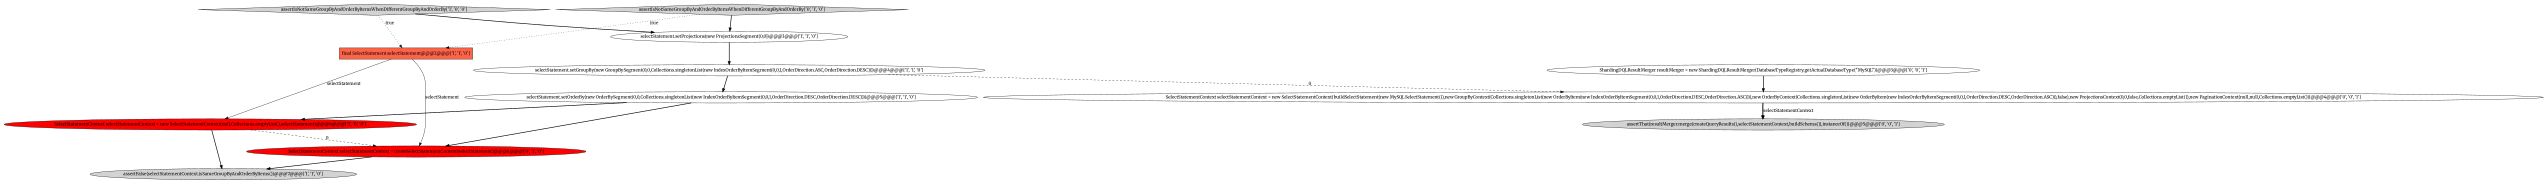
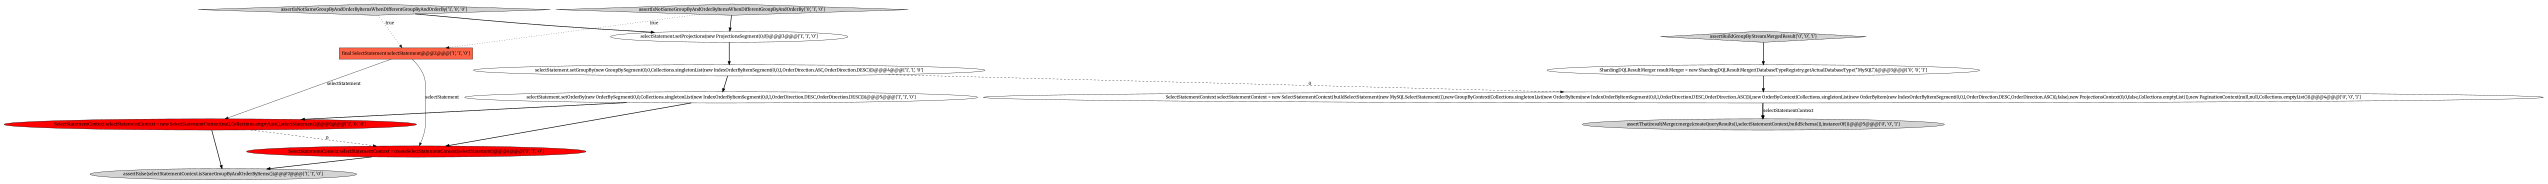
node "assertBuildGroupByStreamMergedResult['0', '0', '1']": added
